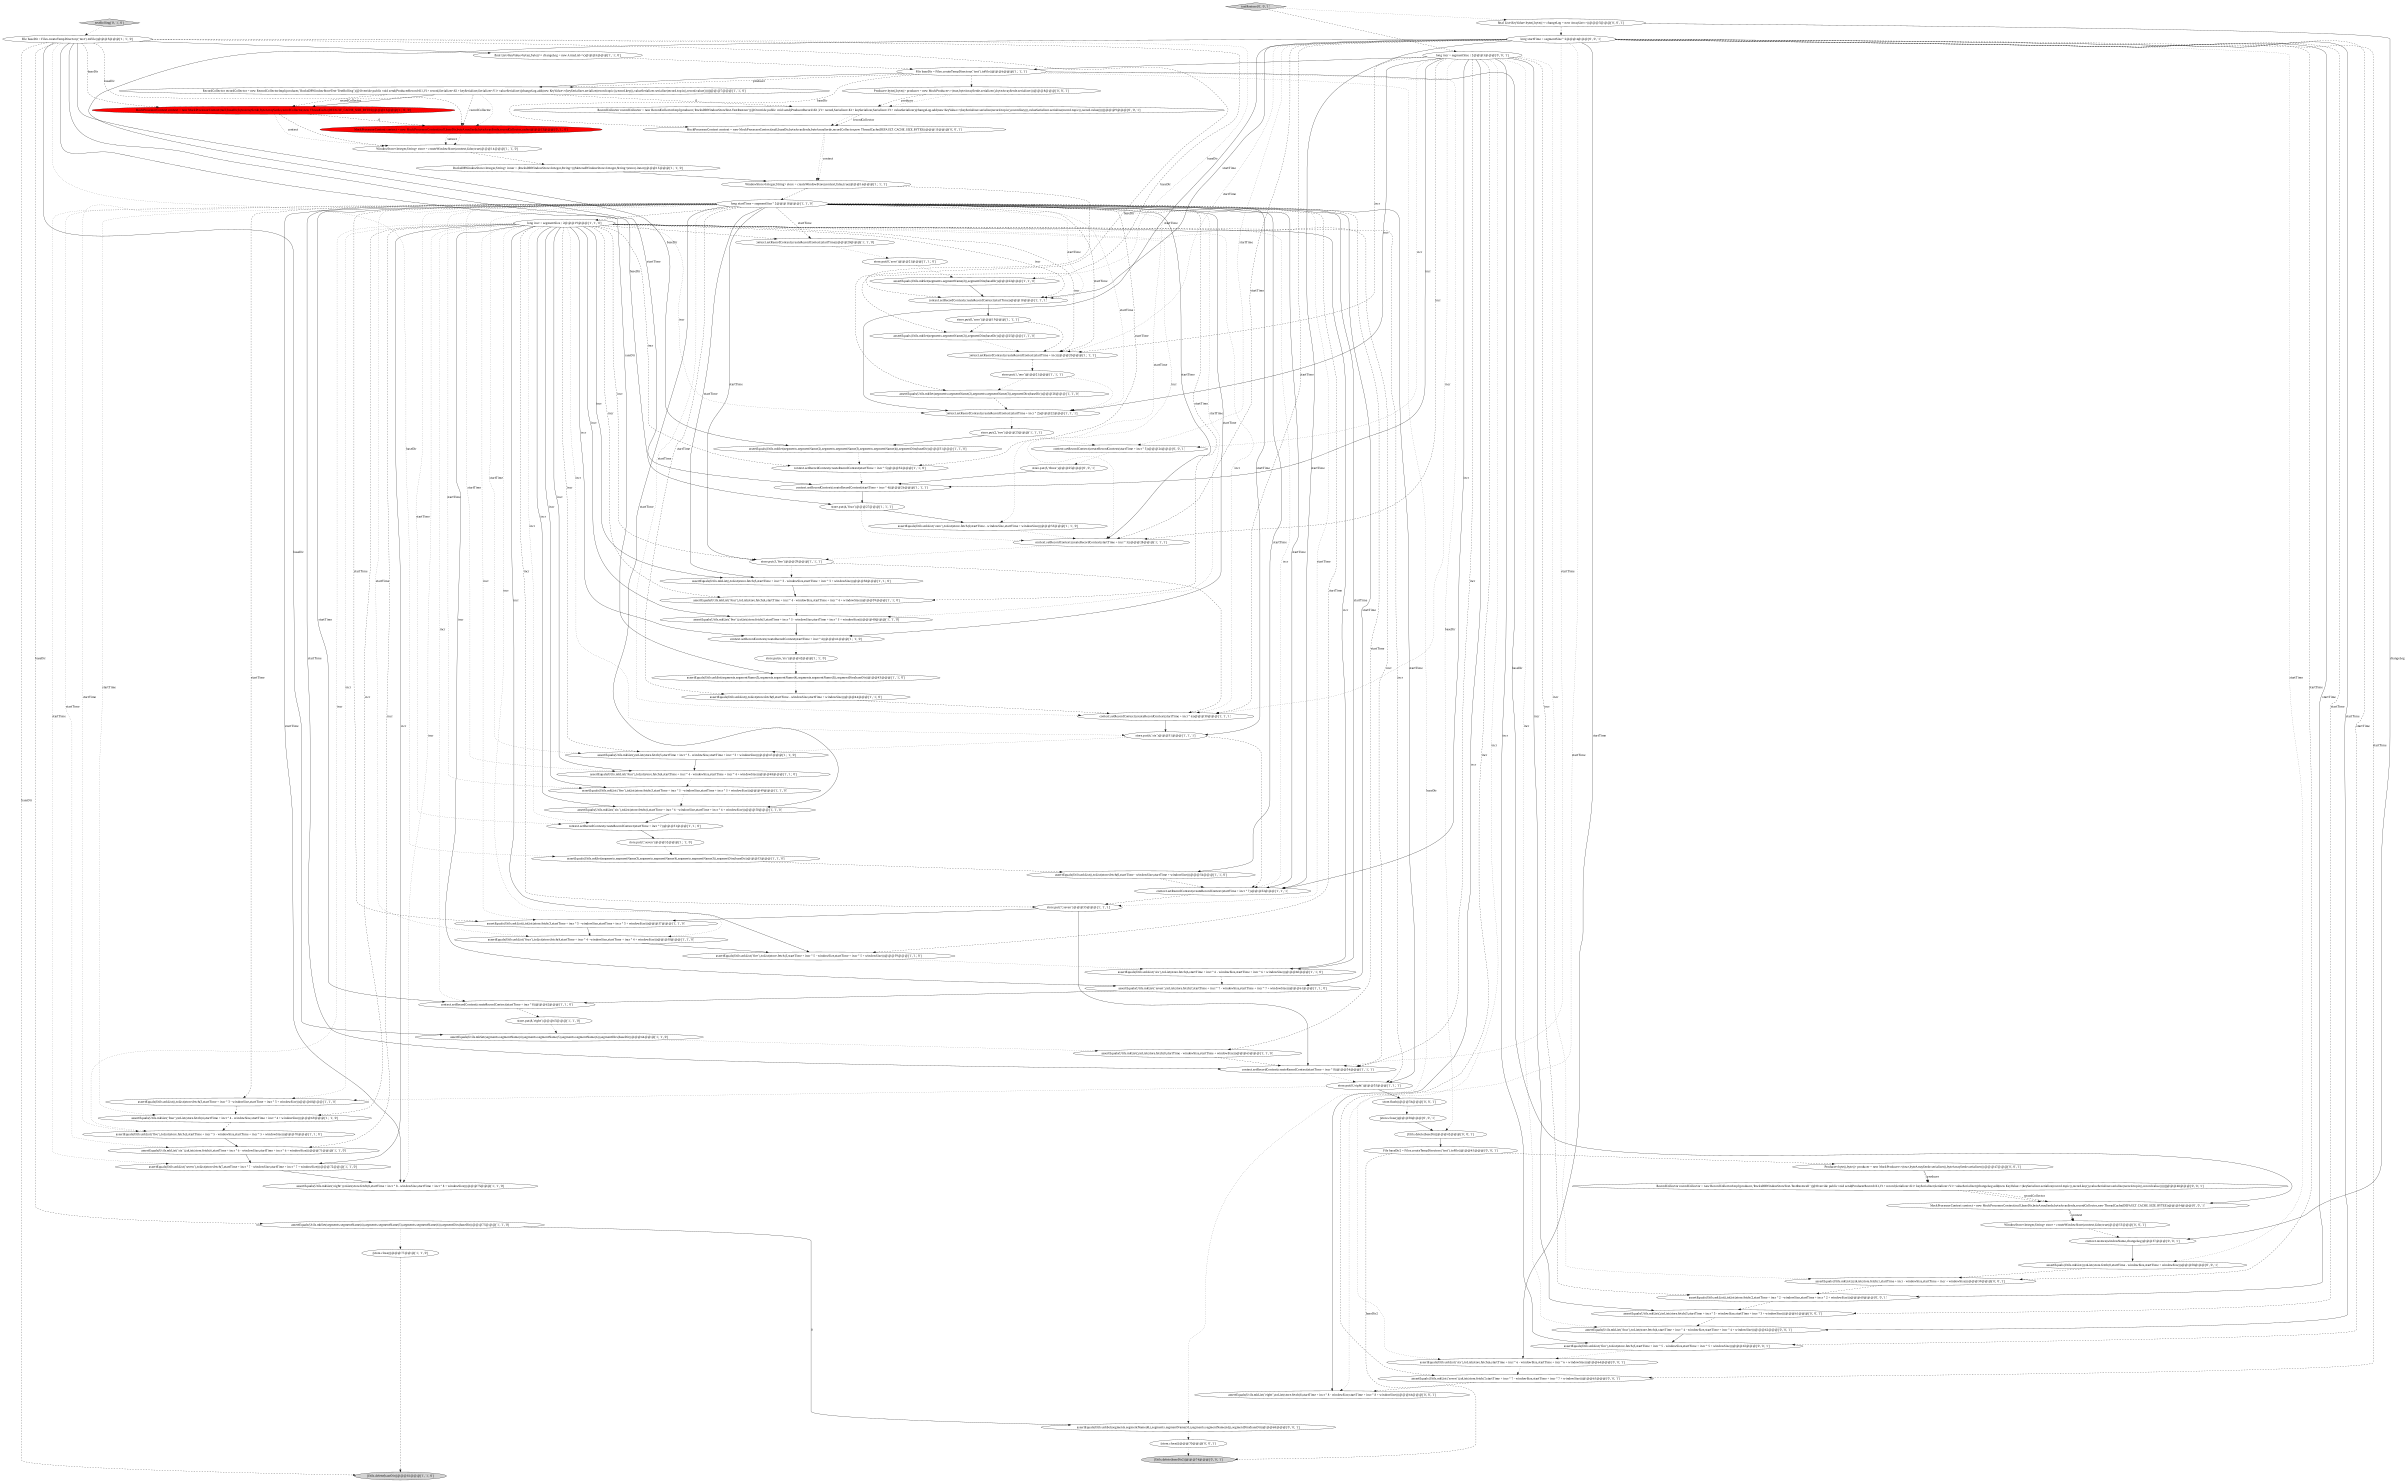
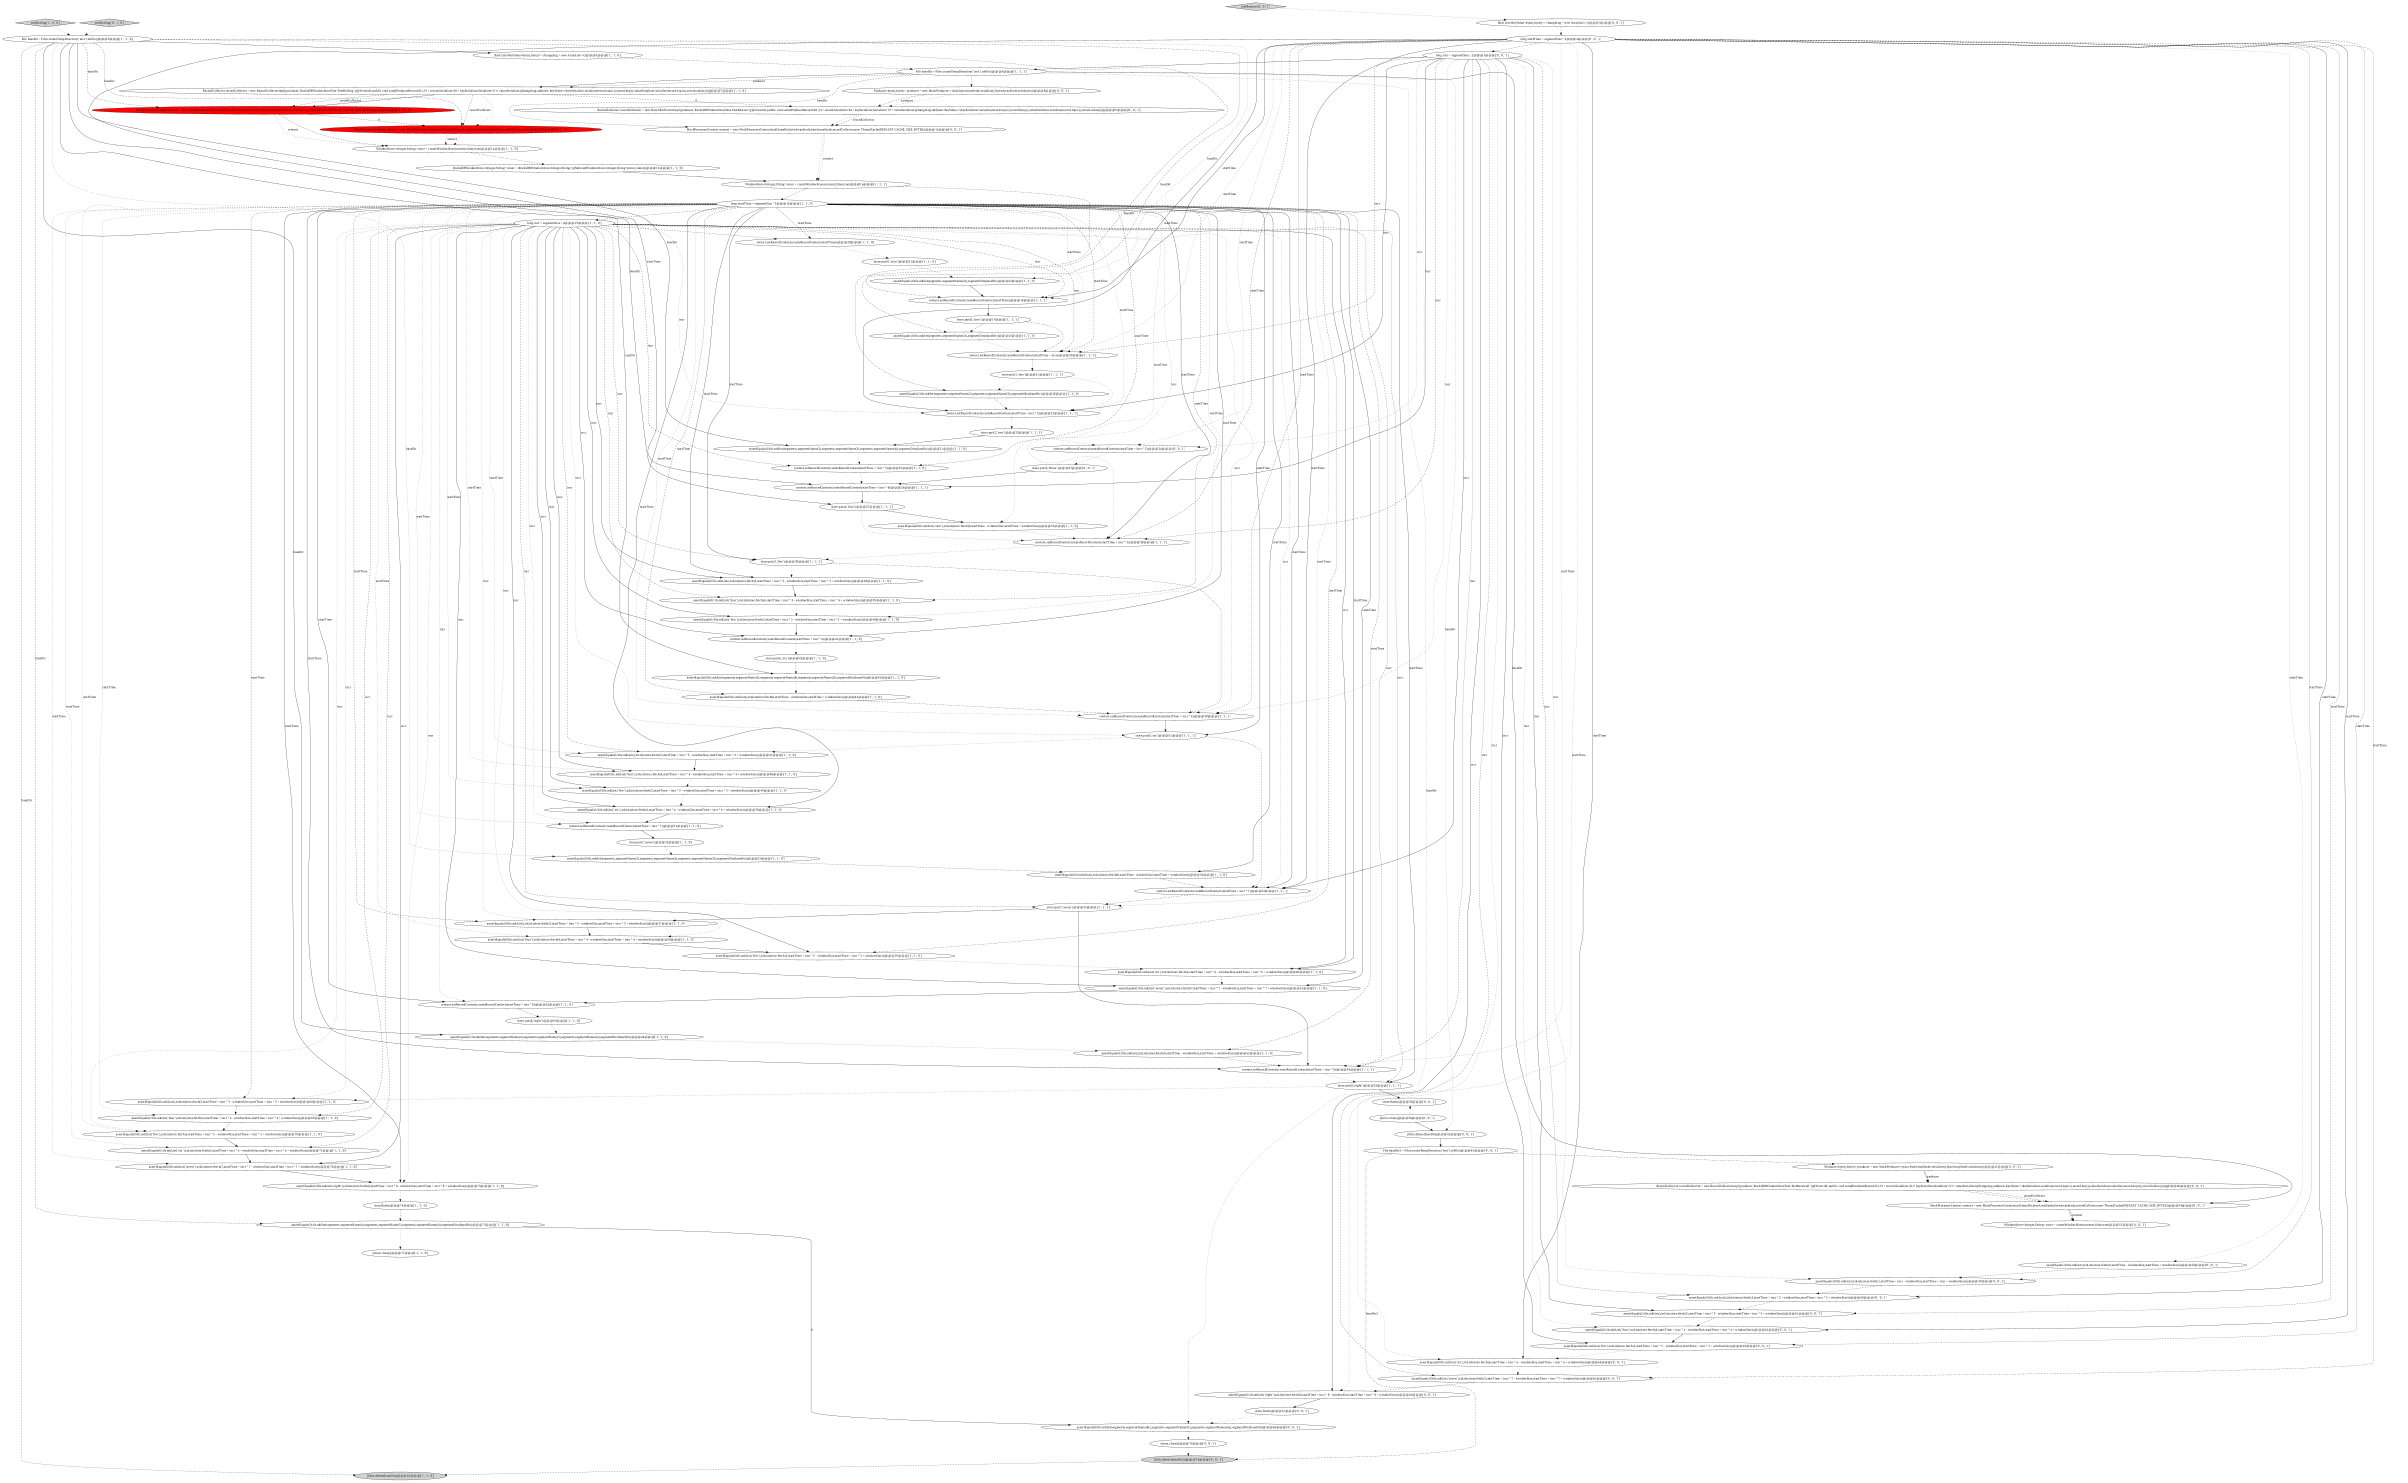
node "testRolling['1', '0', '0']": added
edge "testRestore['0', '0', '1']" -> "long incr = segmentSize / 2@@@5@@@['0', '0', '1']": now "long startTime = segmentSize * 2@@@4@@@['0', '0', '1']" -> "long incr = segmentSize / 2@@@5@@@['0', '0', '1']"
edge "store.flush()@@@36@@@['0', '0', '1']" -> "{store.close()}@@@38@@@['0', '0', '1']": reversed
node "store.flush()@@@74@@@['1', '1', '0']": added
node "context.restore(windowName,changeLog)@@@57@@@['0', '0', '1']": removed
edge "{store.close()}@@@77@@@['1', '1', '0']" -> "{Utils.delete(baseDir)}@@@81@@@['1', '1', '0']": now "{Utils.delete(baseDir2)}@@@74@@@['0', '0', '1']" -> "{Utils.delete(baseDir)}@@@81@@@['1', '1', '0']"
node "store.flush()@@@67@@@['0', '0', '1']": added
